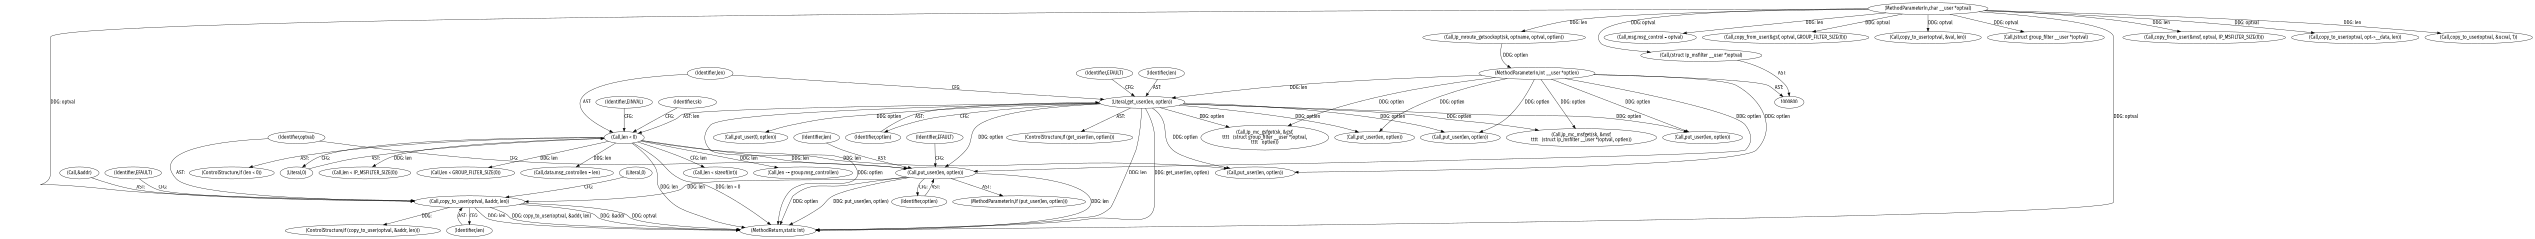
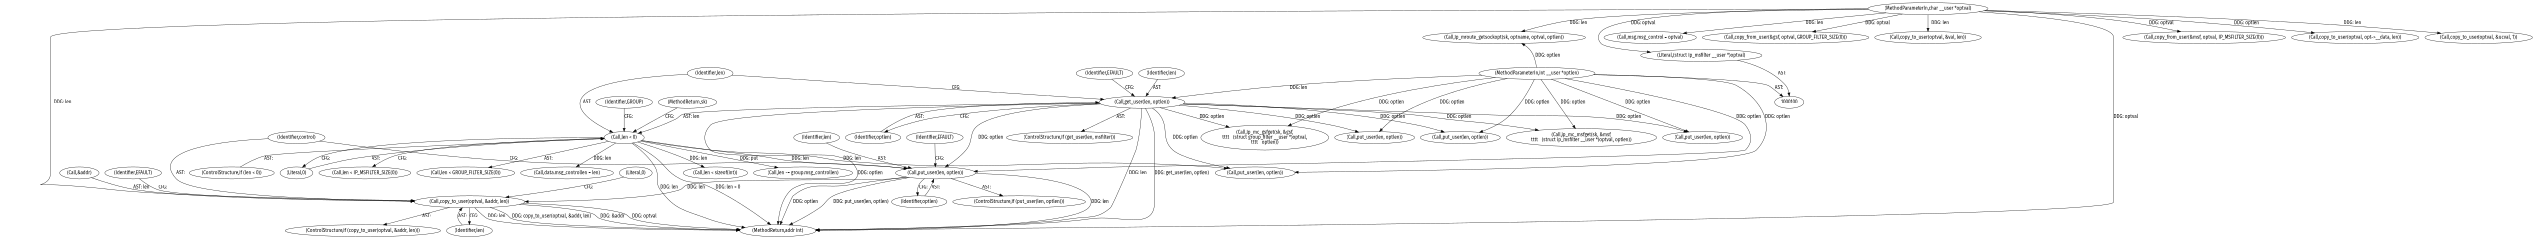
edge "(MethodParameterIn,char __user *optval)" -> "(Call,copy_to_user(optval, &val, len))": label "DDG: optval" -> "DDG: len"
edge "(MethodParameterIn,char __user *optval)" -> "(Call,copy_from_user(&msf, optval, IP_MSFILTER_SIZE(0)))": label "DDG: len" -> "DDG: optval"
edge "(MethodParameterIn,char __user *optval)" -> "(Call,copy_to_user(optval, opt->__data, len))": label "DDG: optval" -> "DDG: optlen"
node "(Call,(struct group_filter __user *)optval)": removed
node "(Call,(struct ip_msfilter __user *)optval)": label "(Call,(struct ip_msfilter __user *)optval)" -> "(Literal,(struct ip_msfilter __user *)optval)"
edge "(Call,ip_mroute_getsockopt(sk, optname, optval, optlen))" -> "(MethodParameterIn,int __user *optlen)": reversed
edge "(MethodParameterIn,char __user *optval)" -> "(Call,copy_to_user(optval, &addr, len))": label "DDG: optval" -> "DDG: len"
node "(Identifier,EINVAL)": label "(Identifier,EINVAL)" -> "(Identifier,GROUP)"
node "(Identifier,sk)": label "(Identifier,sk)" -> "(MethodReturn,sk)"
node "(Literal,get_user(len, optlen))": label "(Literal,get_user(len, optlen))" -> "(Call,get_user(len, optlen))"
node "1000800": label "1000800" -> "1000100"
node "(Identifier,optval)": label "(Identifier,optval)" -> "(Identifier,control)"
node "(Call,put_user(0, optlen))": removed
node "(ControlStructure,if (get_user(len, optlen)))": label "(ControlStructure,if (get_user(len, optlen)))" -> "(ControlStructure,if (get_user(len, msfilter)))"
edge "(Call,len < 0)" -> "(ControlStructure,if (len < 0))": reversed
edge "(Call,len < 0)" -> "(Call,len < IP_MSFILTER_SIZE(0))": label "DDG: len" -> "CFG: "
edge "(Call,len < 0)" -> "(Call,len < GROUP_FILTER_SIZE(0))": label "DDG: len" -> "AST: "
edge "(Call,len < 0)" -> "(Call,len < sizeof(int))": label "CFG: len" -> "DDG: len"
edge "(Call,len < 0)" -> "(Call,len -= group.msg_controllen)": label "DDG: len" -> "DDG: put"
edge "(Call,&addr)" -> "(Call,copy_to_user(optval, &addr, len))": label "AST: " -> "AST: len"
node "(MethodParameterIn,if (put_user(len, optlen)))": label "(MethodParameterIn,if (put_user(len, optlen)))" -> "(ControlStructure,if (put_user(len, optlen)))"
edge "(Call,copy_to_user(optval, &addr, len))" -> "(ControlStructure,if (copy_to_user(optval, &addr, len)))": label "DDG: " -> "AST: "
node "(MethodReturn,static int)": label "(MethodReturn,static int)" -> "(MethodReturn,addr int)"
